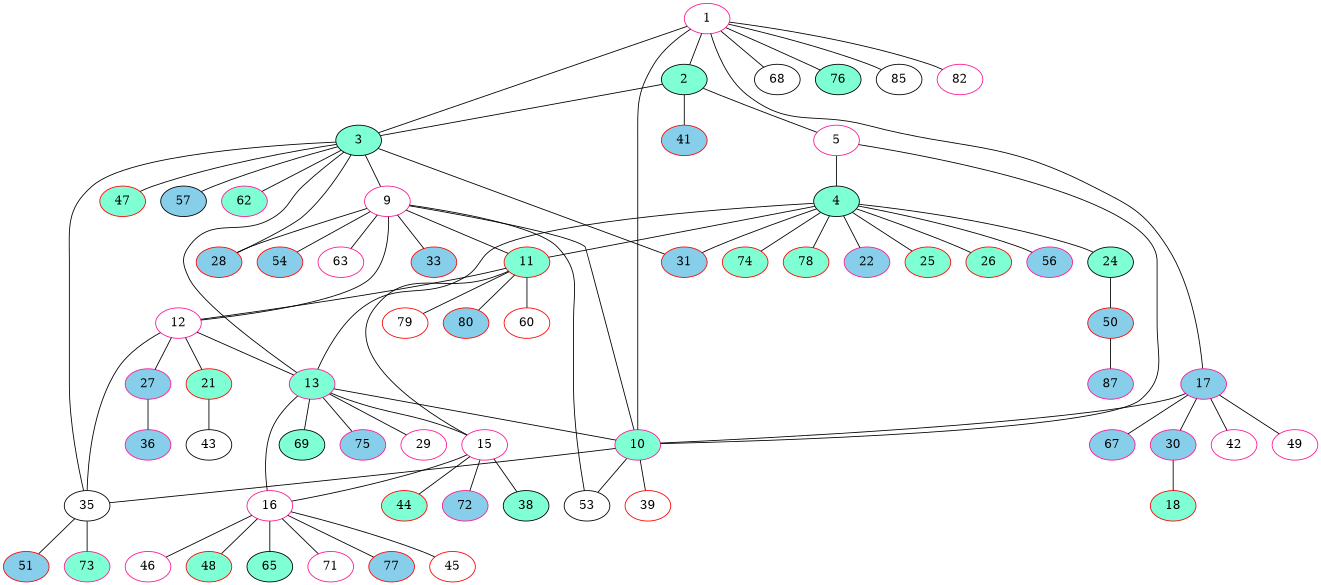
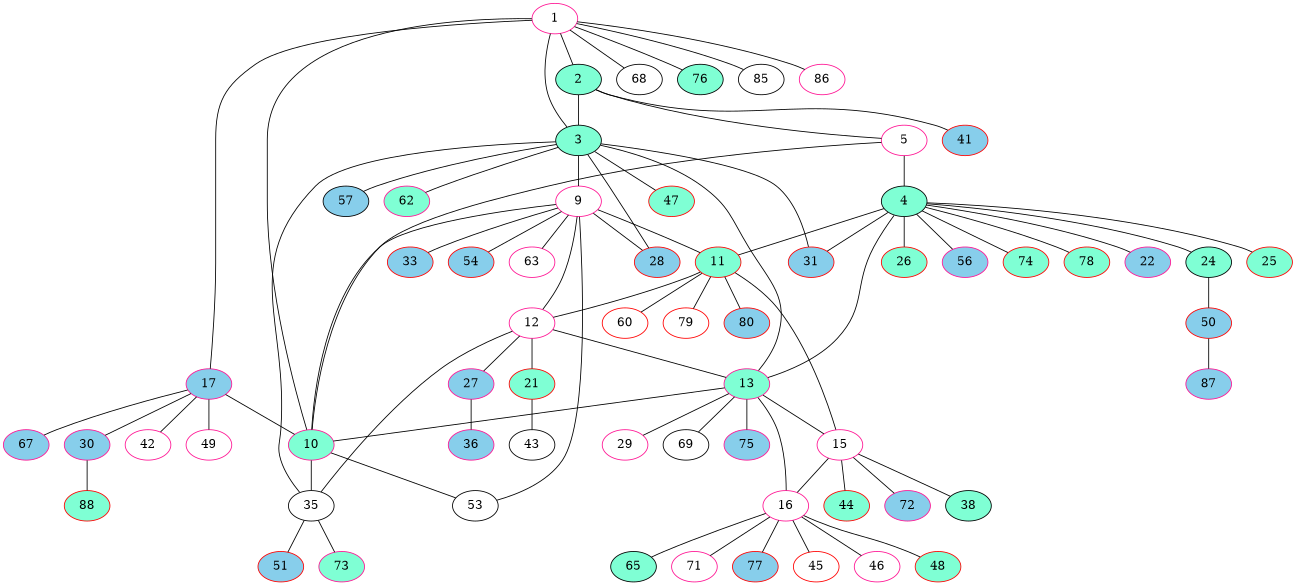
node "82": label "82" -> "86"
node "69": fillcolor aquamarine -> white
node "39": removed
node "18": label "18" -> "88"
